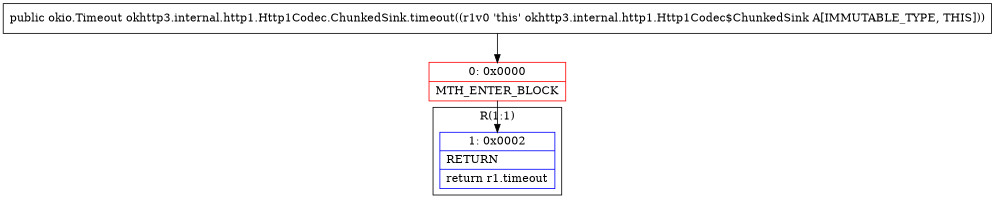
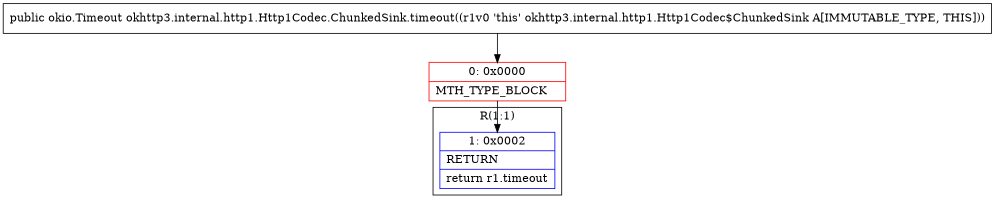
node "0: 0x0000": text "MTH_ENTER_BLOCK" -> "MTH_TYPE_BLOCK"
